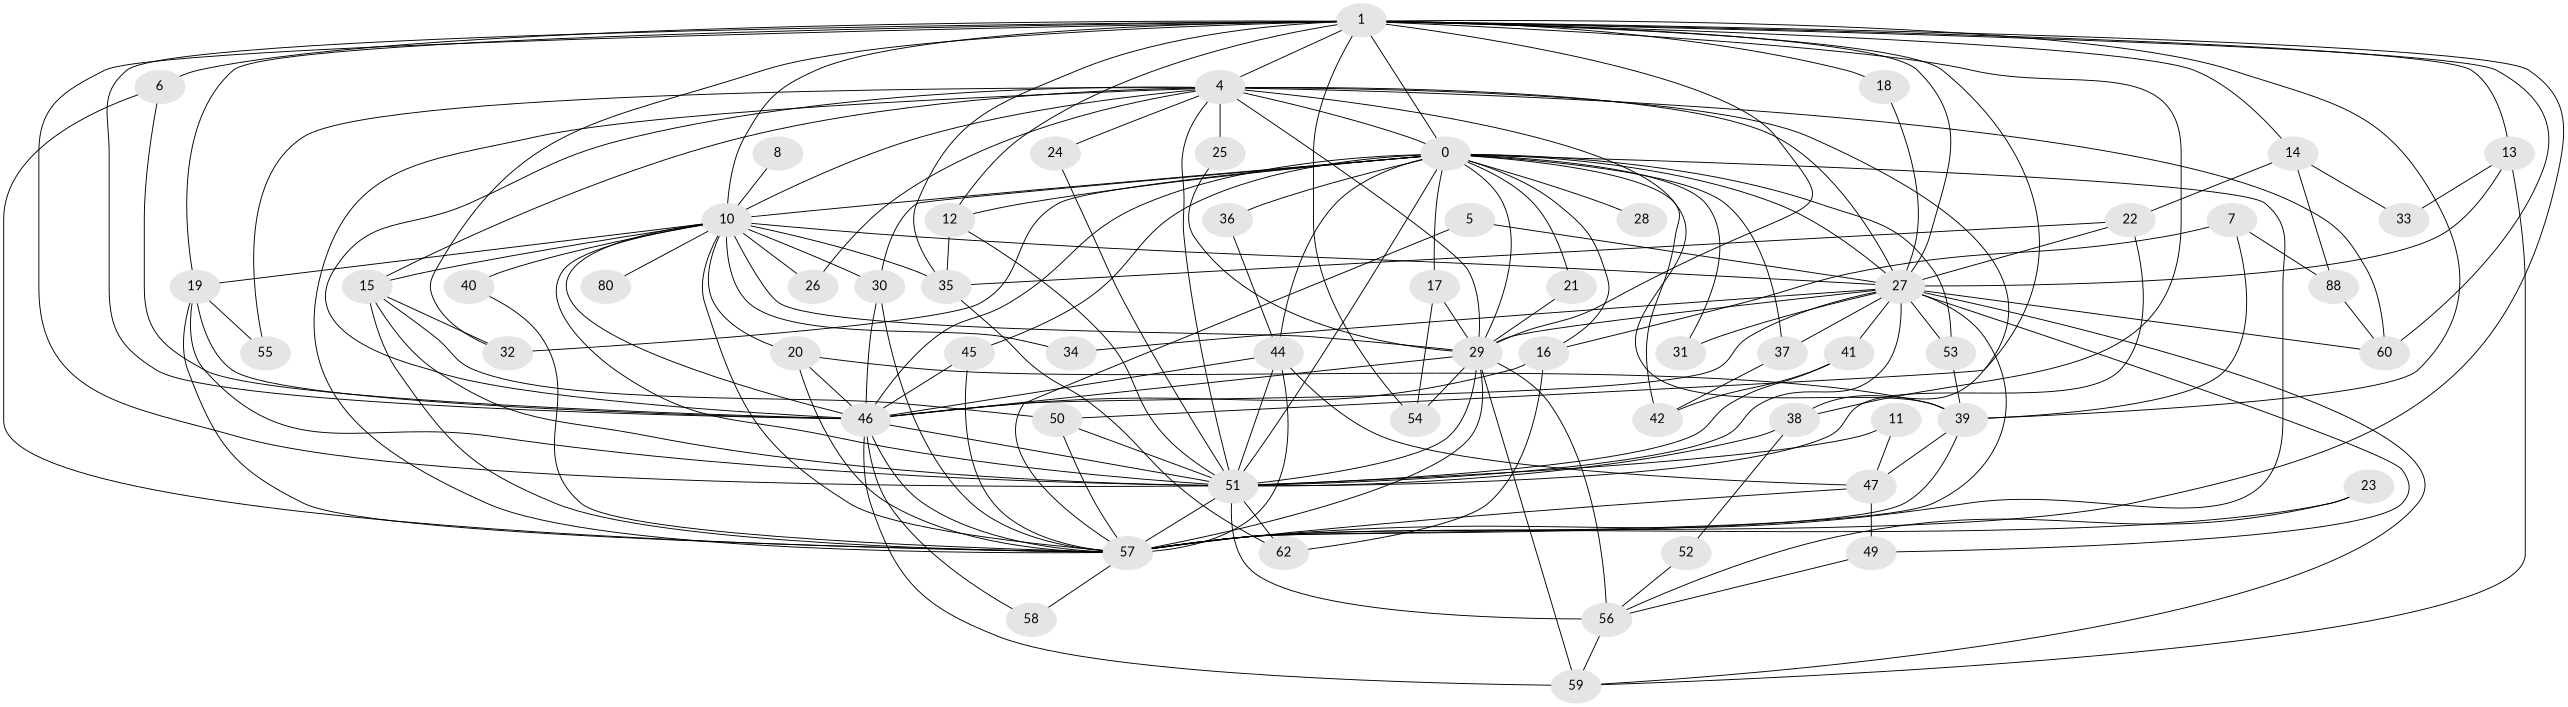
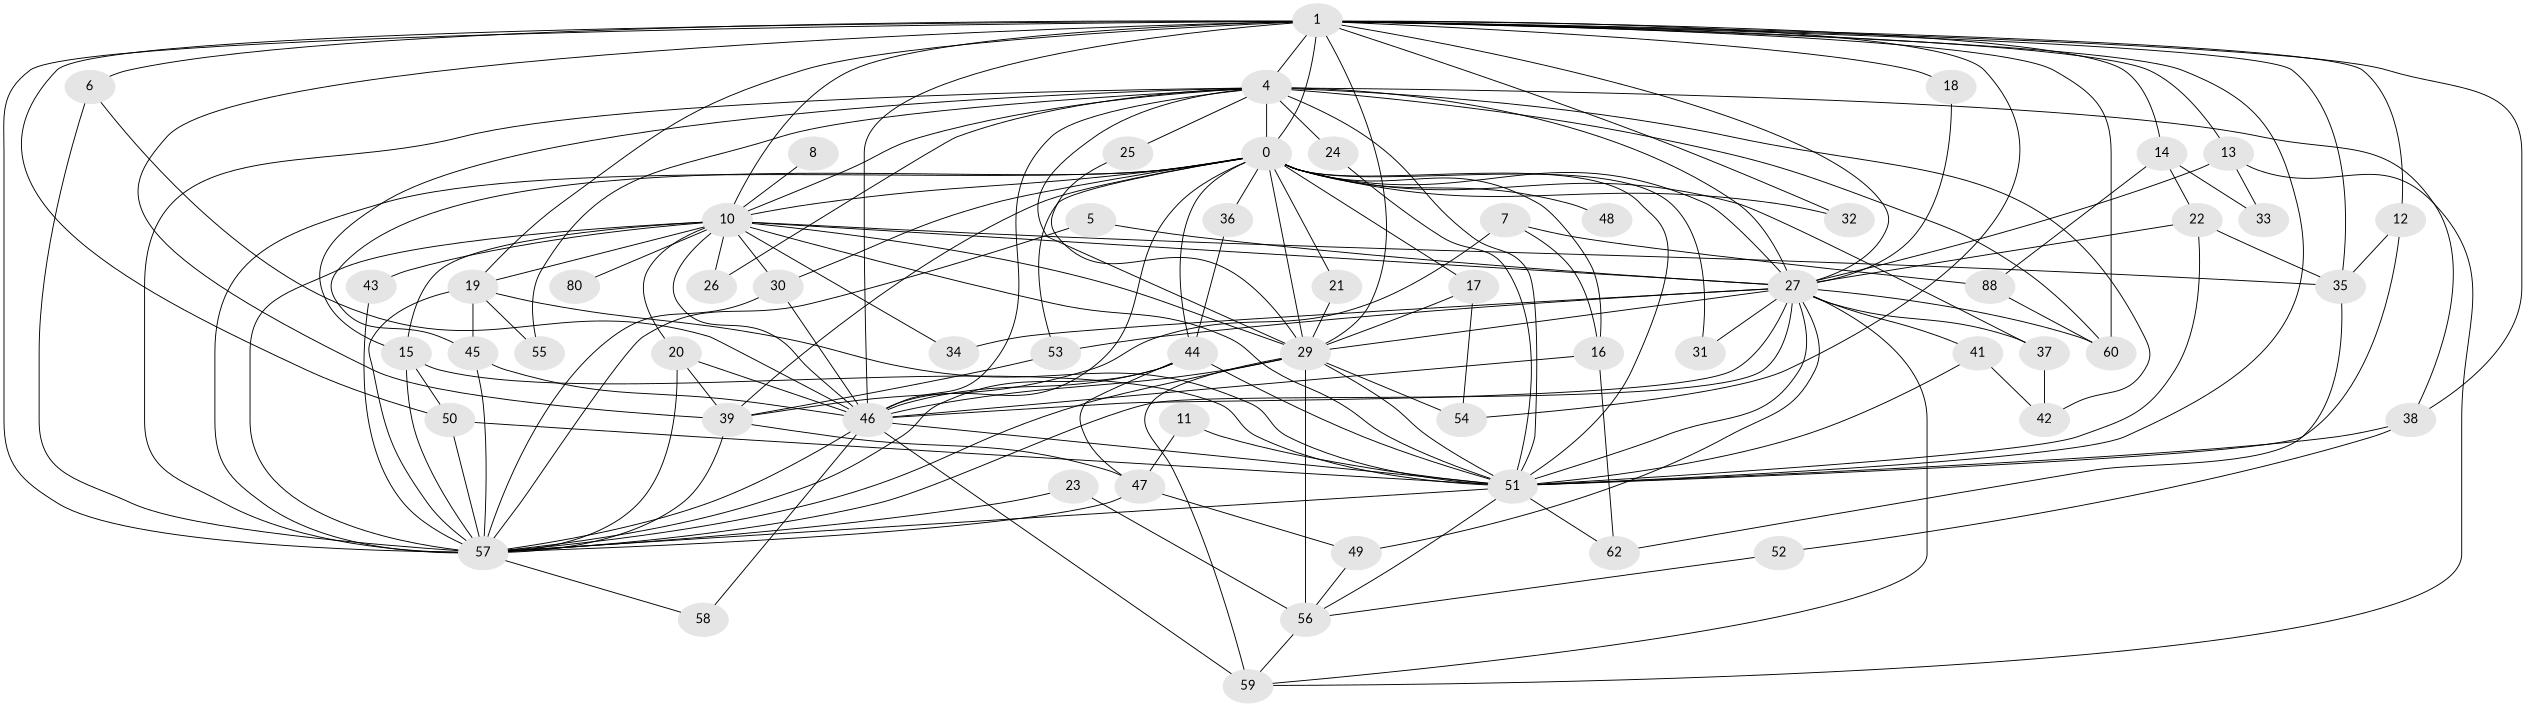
edge "0" -- "12": removed
node "28": label "28" -> "48"
node "40": label "40" -> "43"
edge "15" -- "32": removed
edge "19" -- "46": now "19" -- "45"
